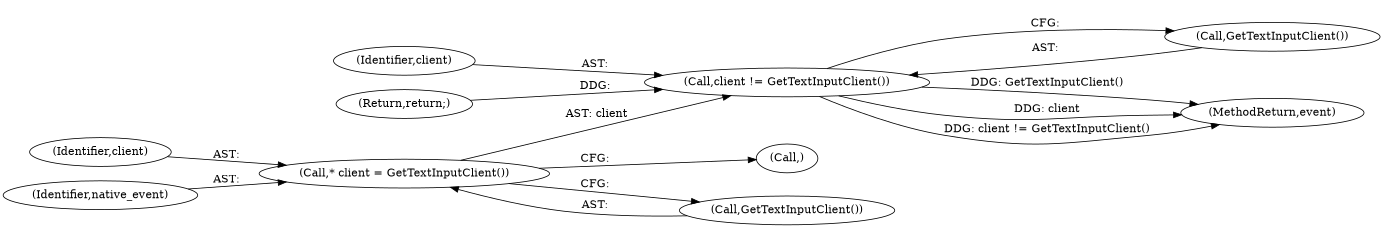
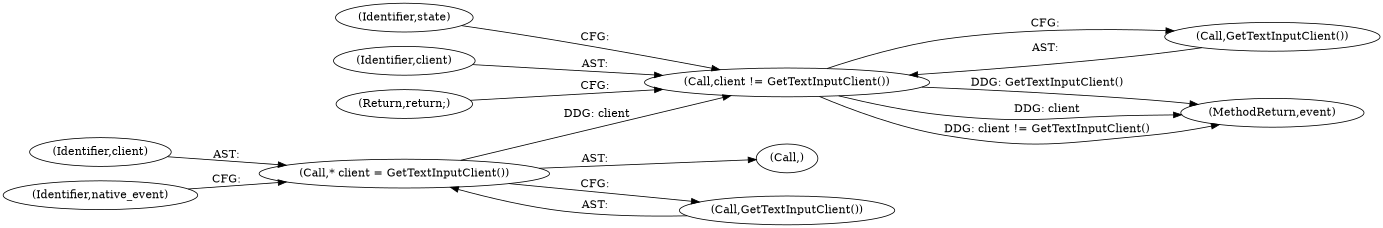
node "(Identifier,state)": added
edge "(Return,return;)" -> "(Call,client != GetTextInputClient())": label "DDG: " -> "CFG: "
edge "(Call,* client = GetTextInputClient())" -> "(Call,client != GetTextInputClient())": label "AST: client" -> "DDG: client"
edge "(Call,* client = GetTextInputClient())" -> "(Call,)": label "CFG: " -> "AST: "
edge "(Identifier,native_event)" -> "(Call,* client = GetTextInputClient())": label "AST: " -> "CFG: "
